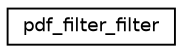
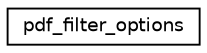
node "pdf_filter_filter": label "pdf_filter_filter" -> "pdf_filter_options"
